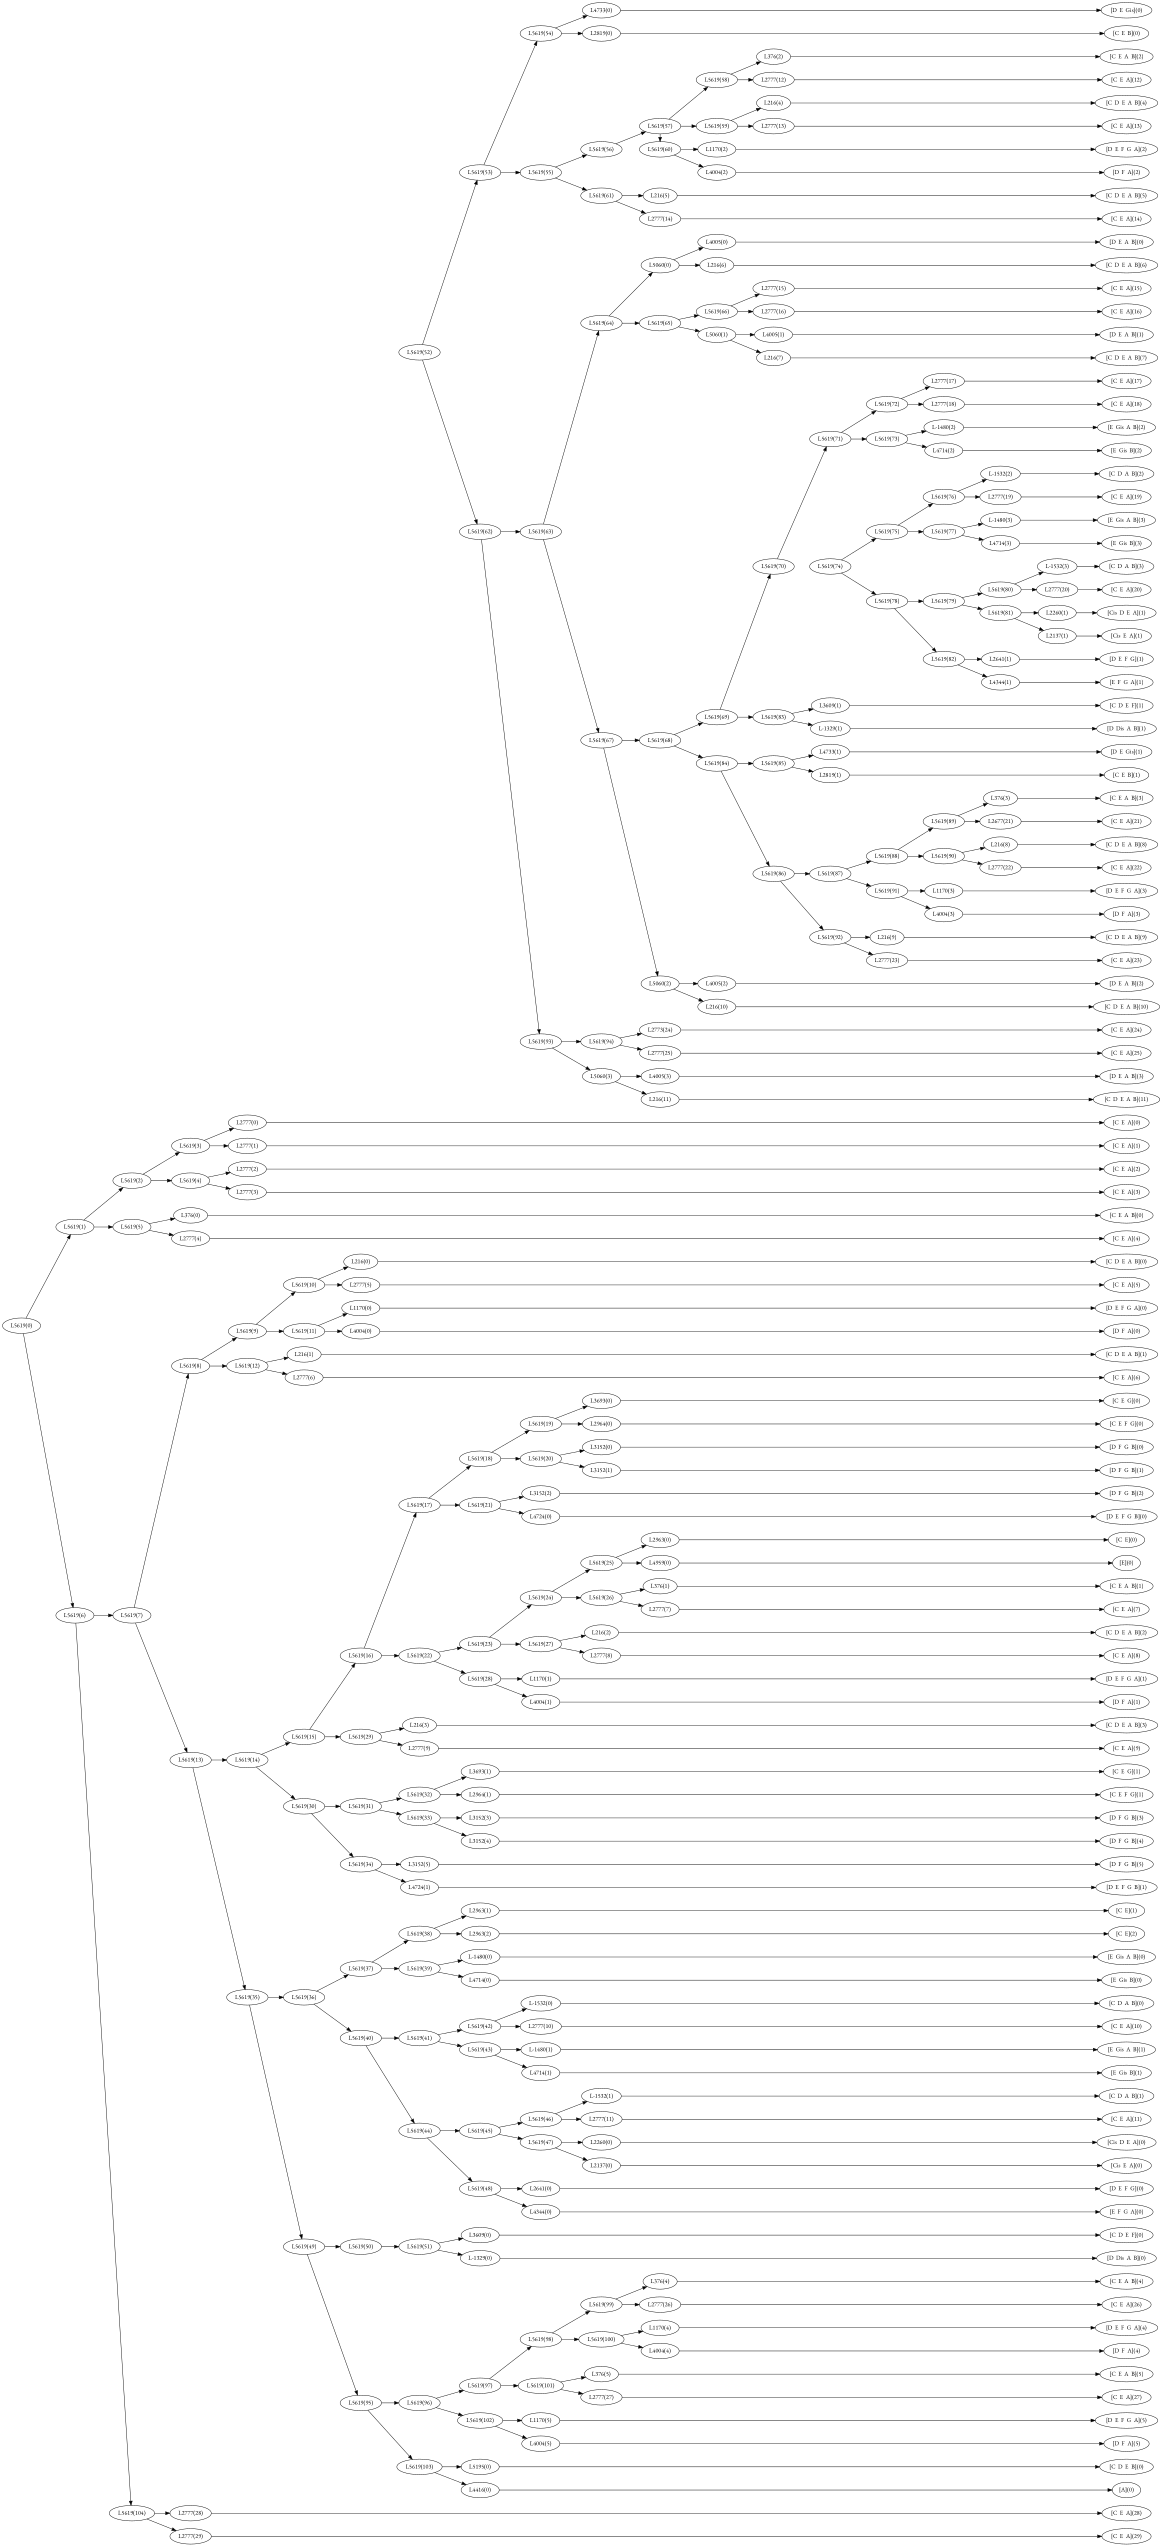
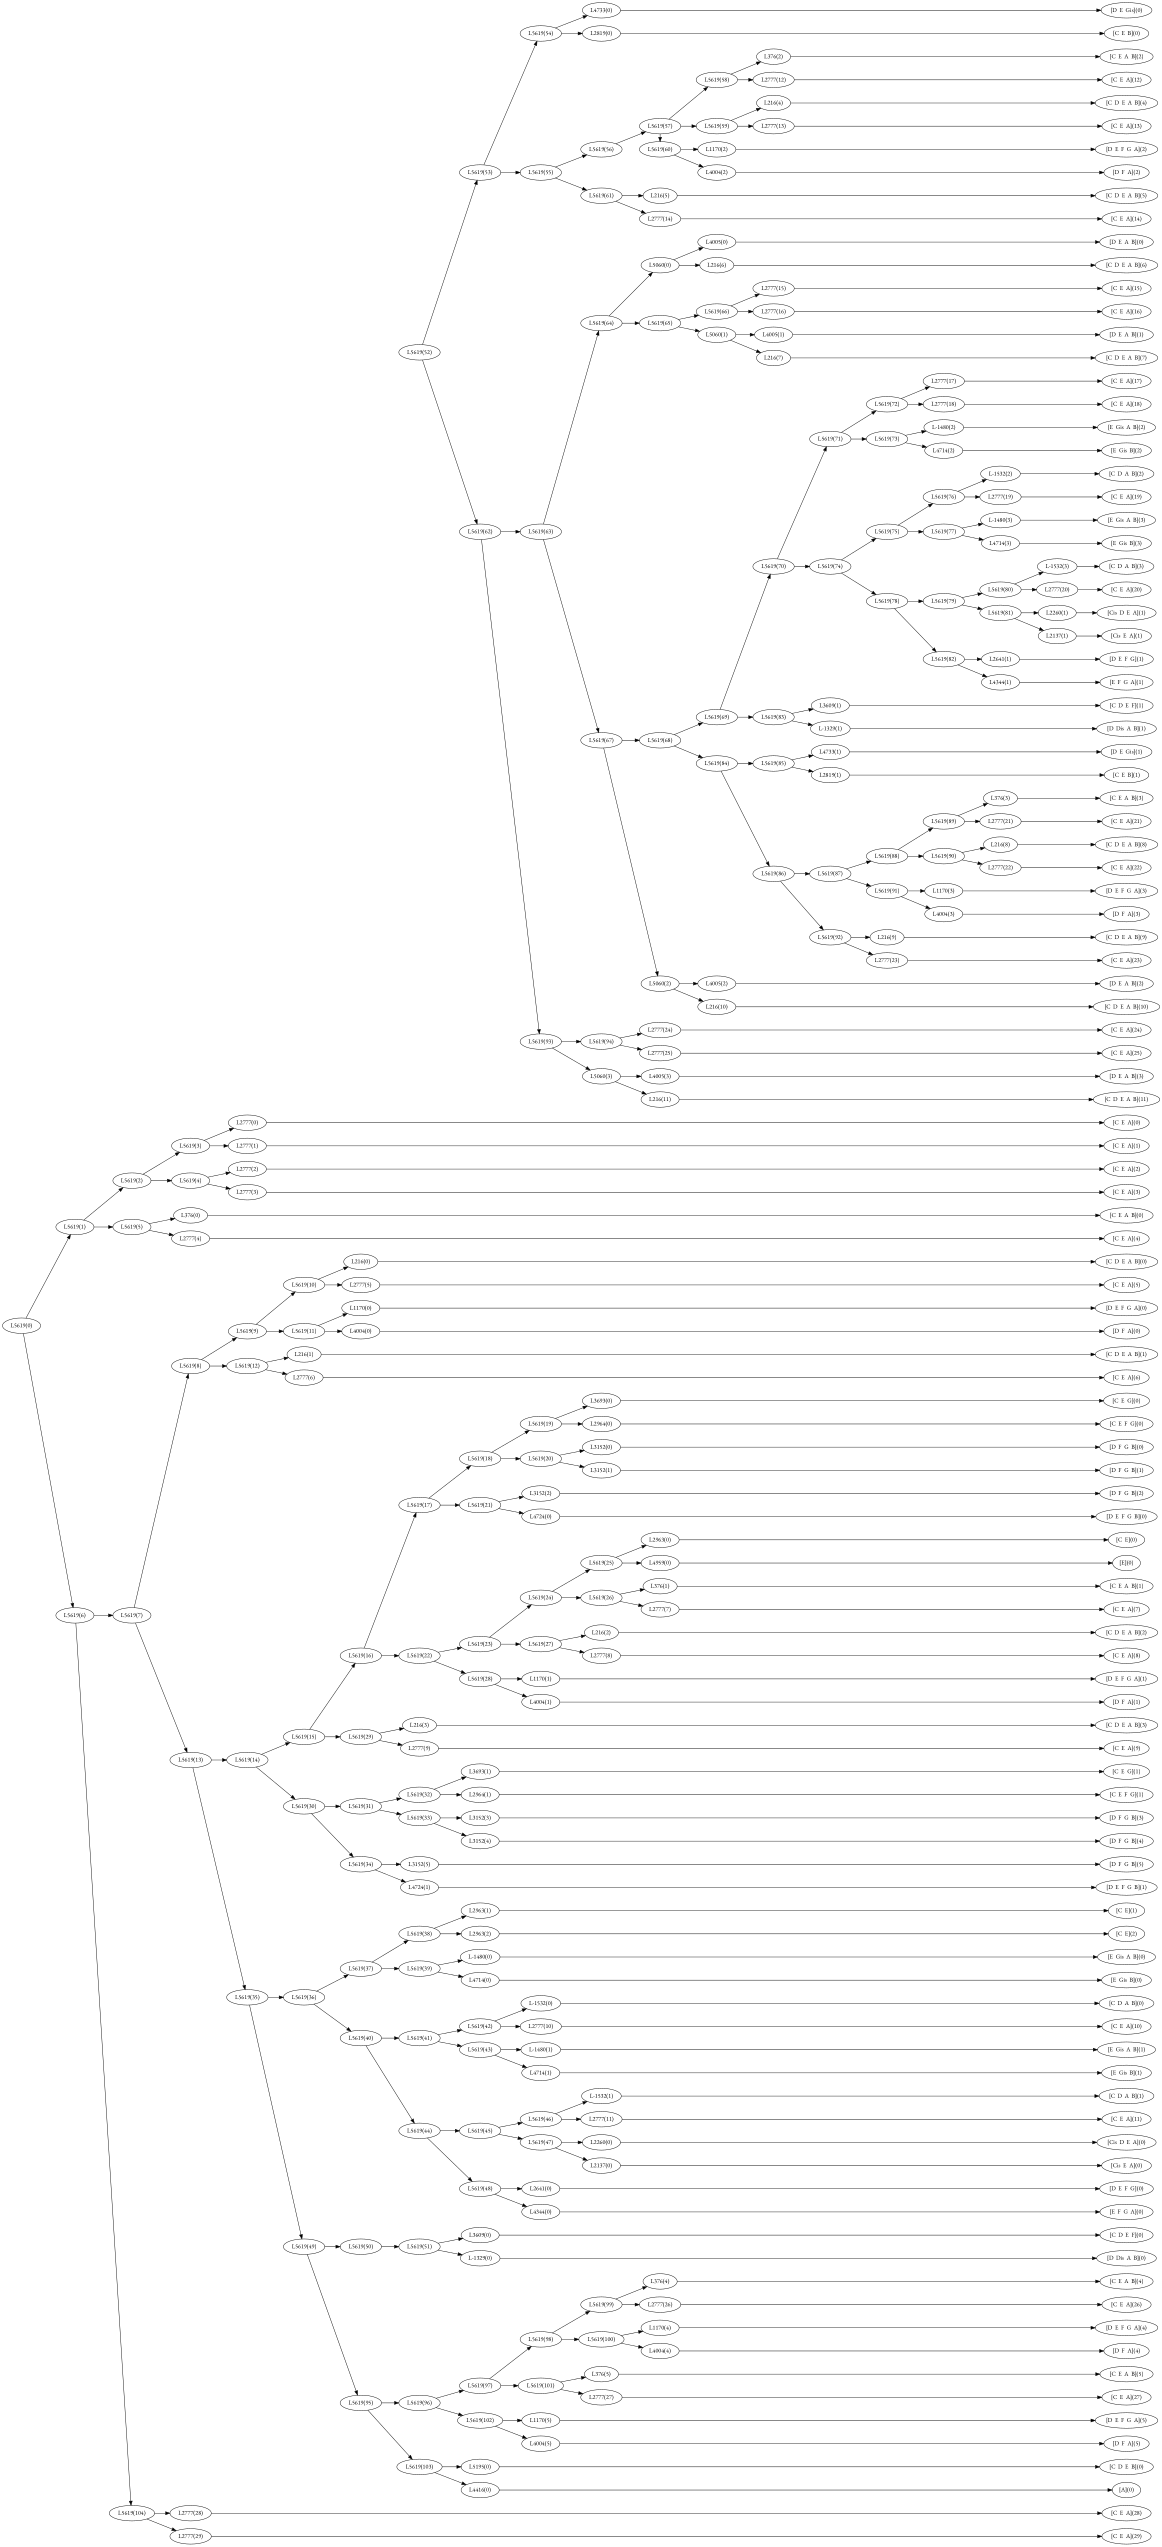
edge "L5619(70)" -> "L5619(74)": added
node "L2677(21)": label "L2677(21)" -> "L2777(21)"
node "L2773(24)": label "L2773(24)" -> "L2777(24)"
